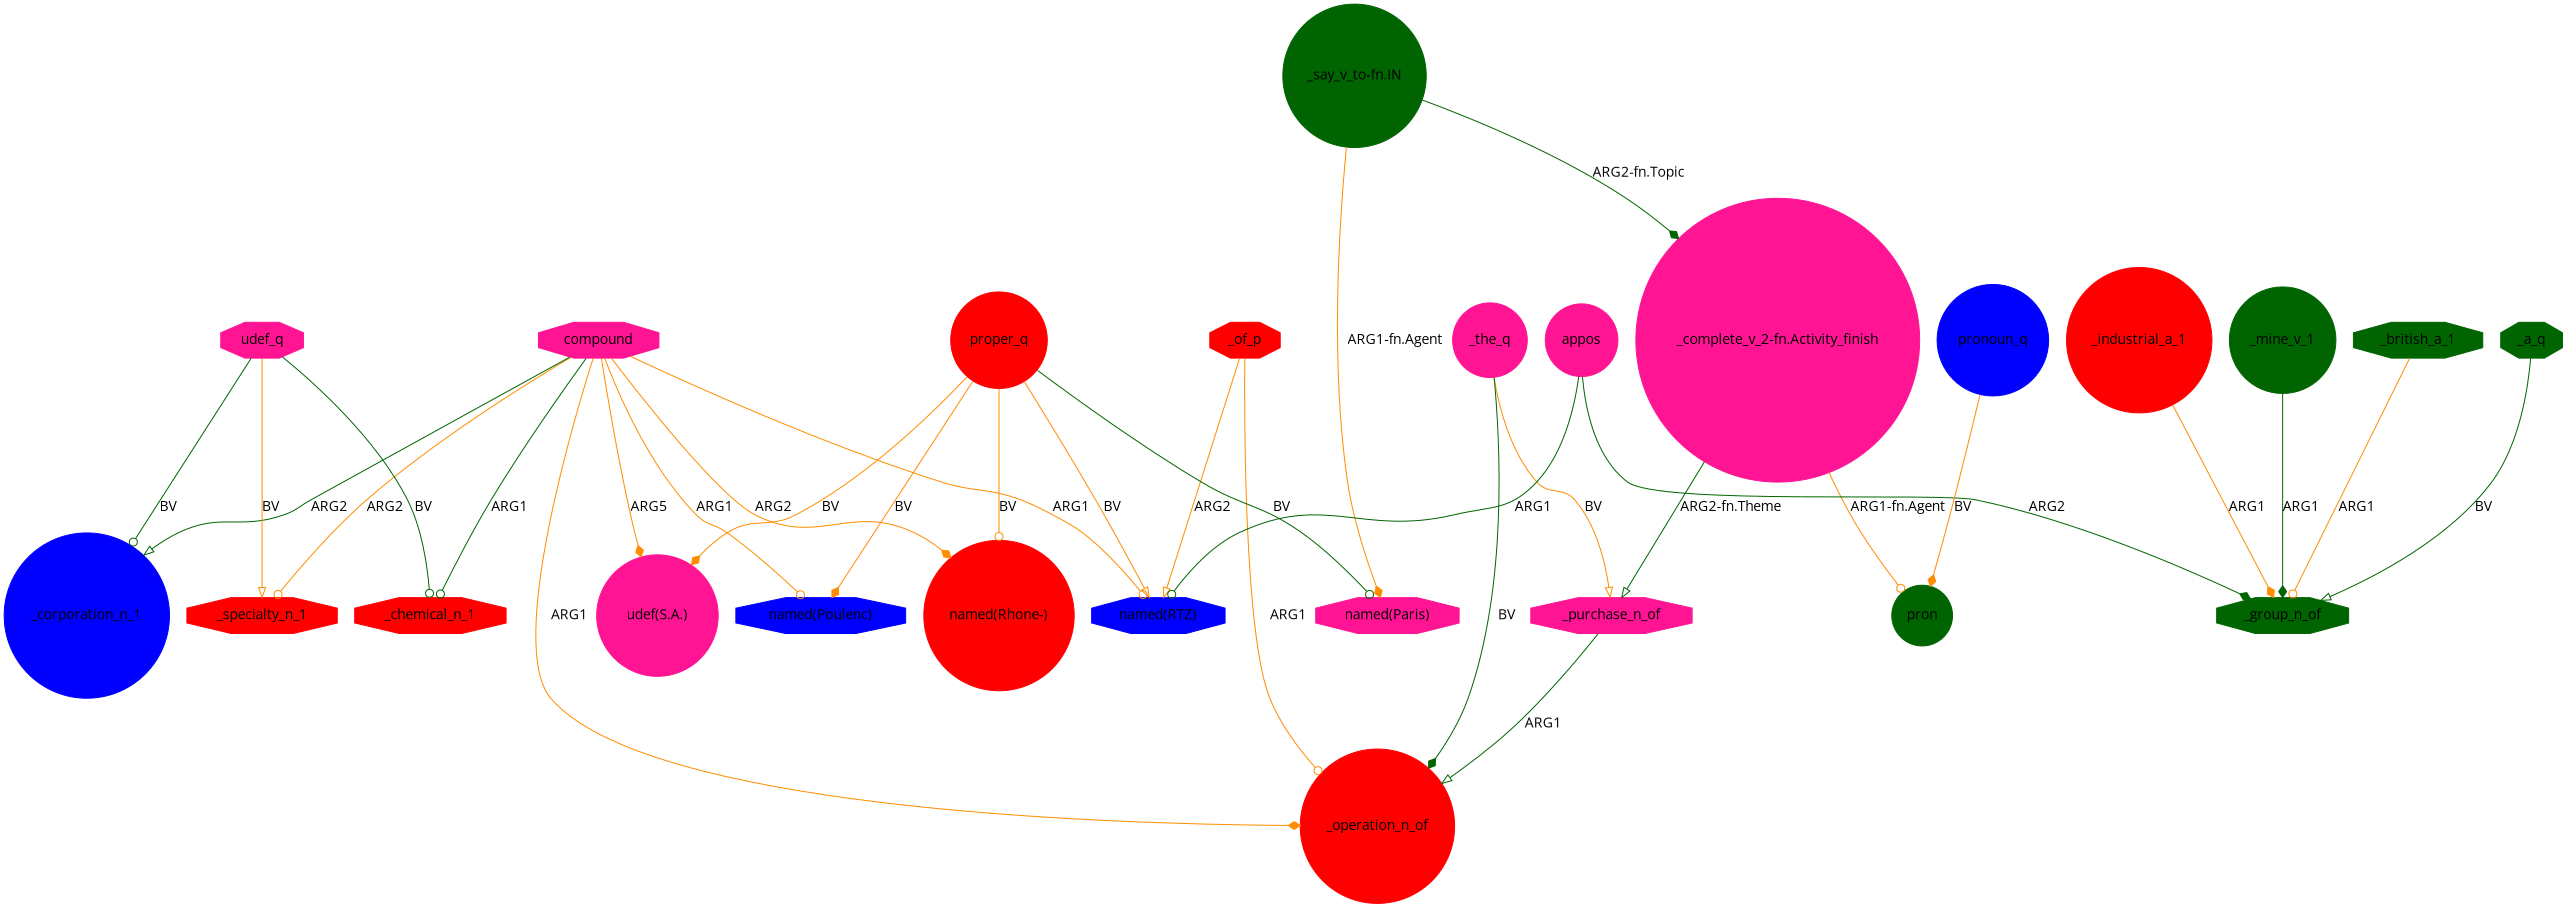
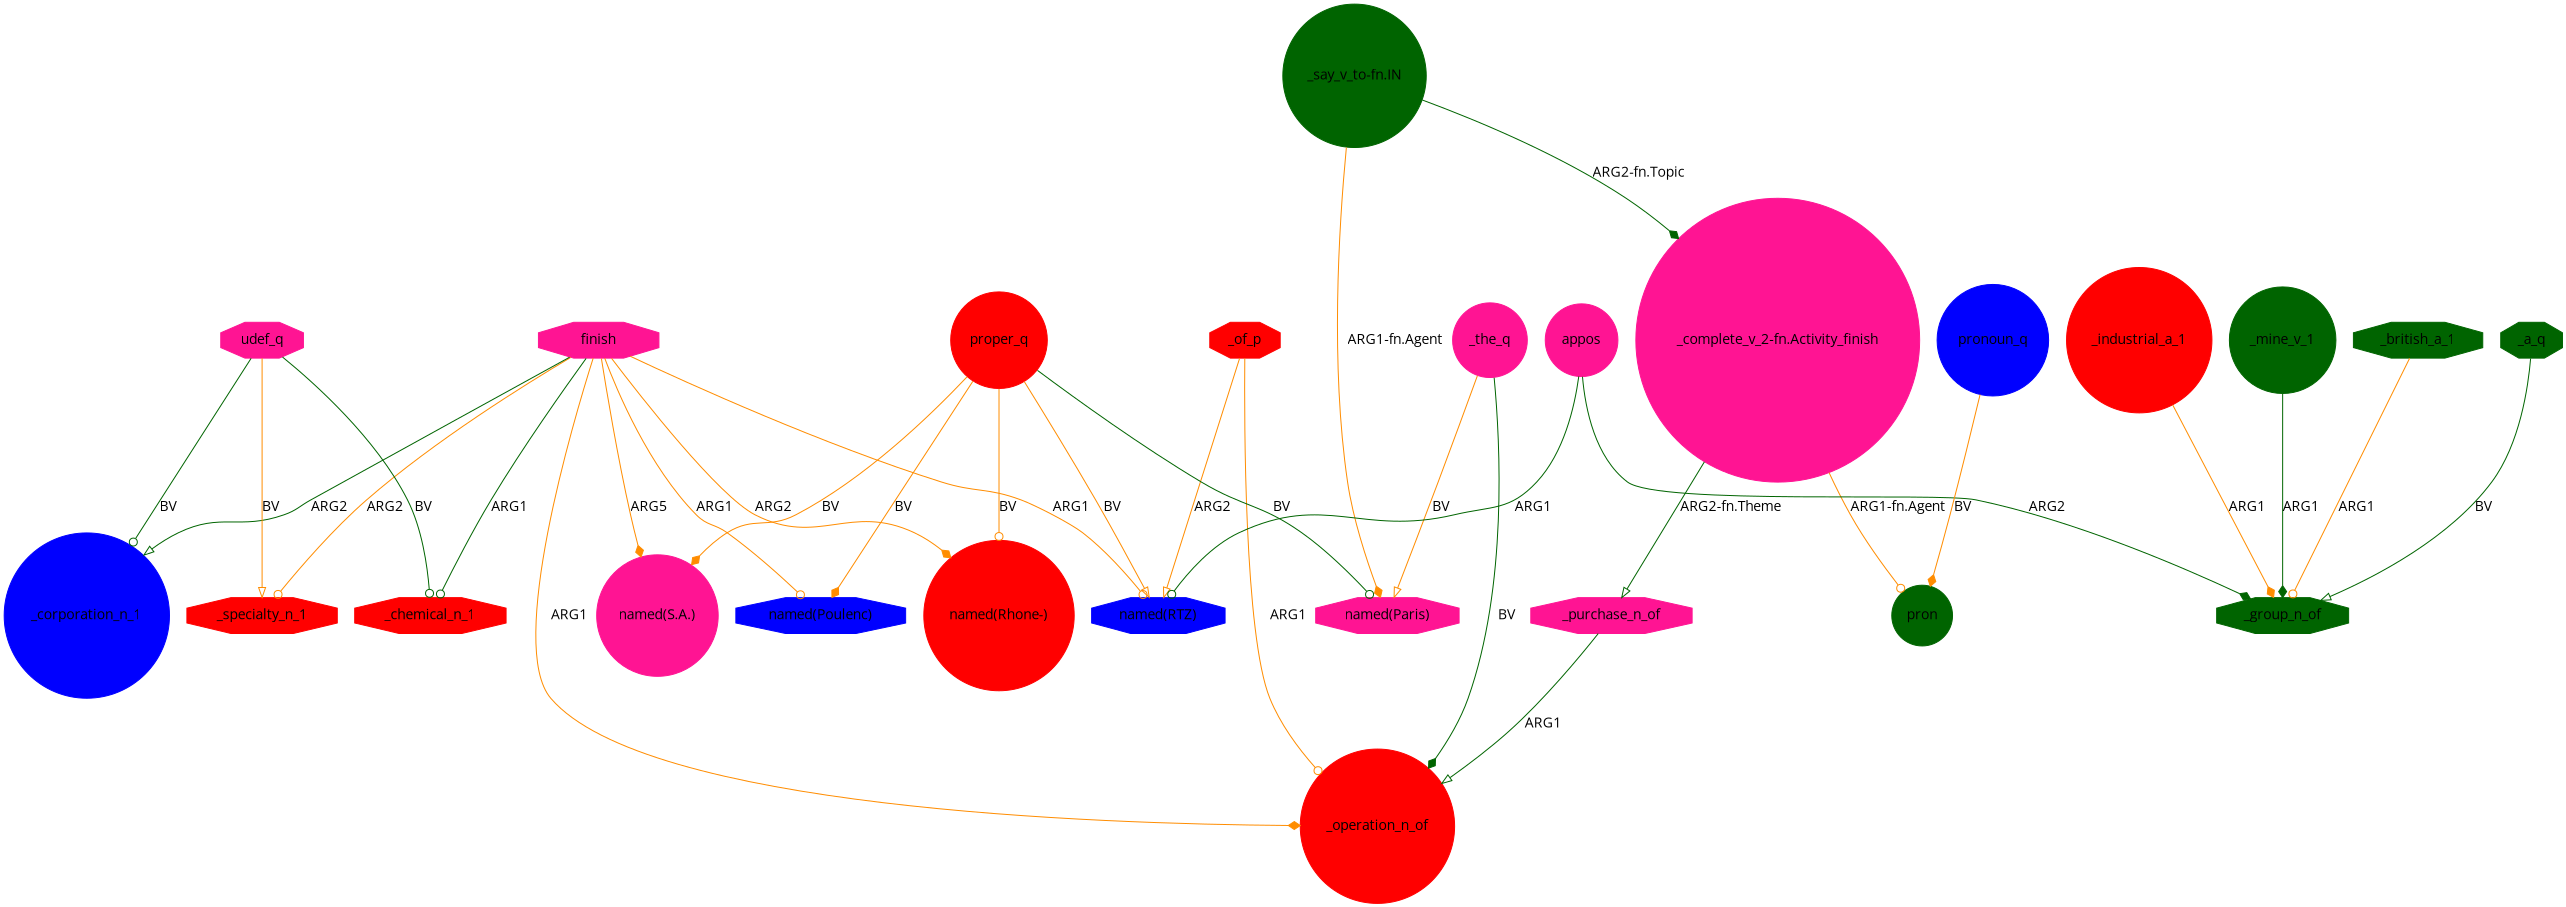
node "compound": label "compound" -> "finish"
edge "_the_q" -> "_purchase_n_of": now "_the_q" -> "named(Paris)"
node "udef(S.A.)": label "udef(S.A.)" -> "named(S.A.)"
